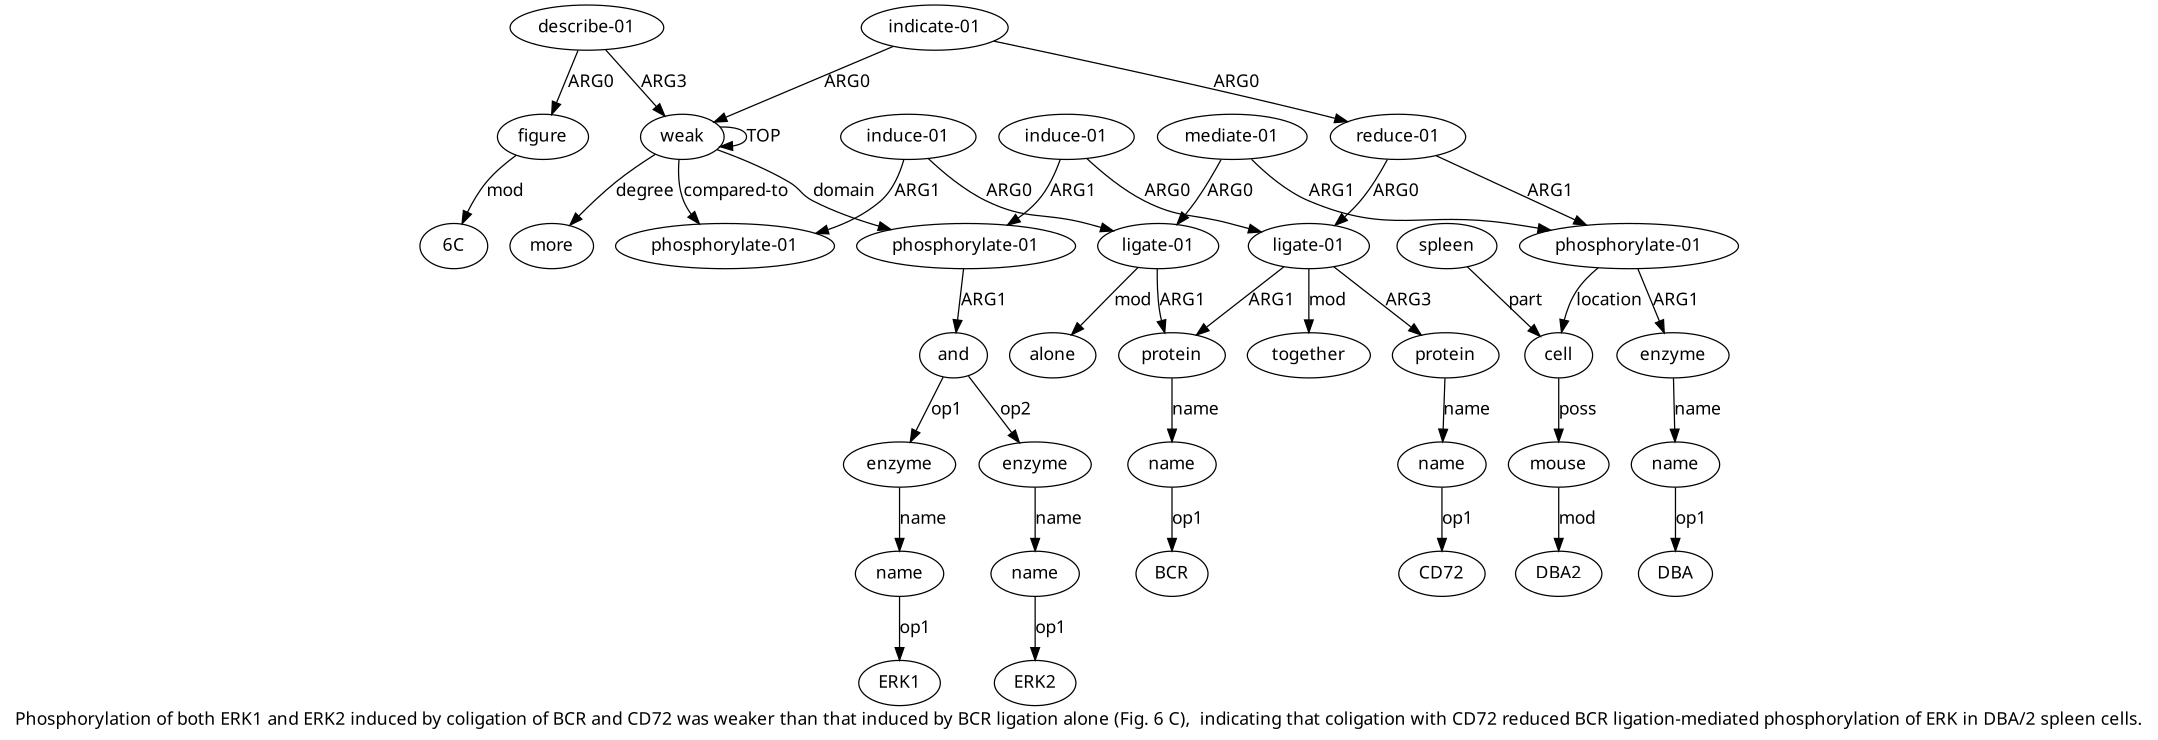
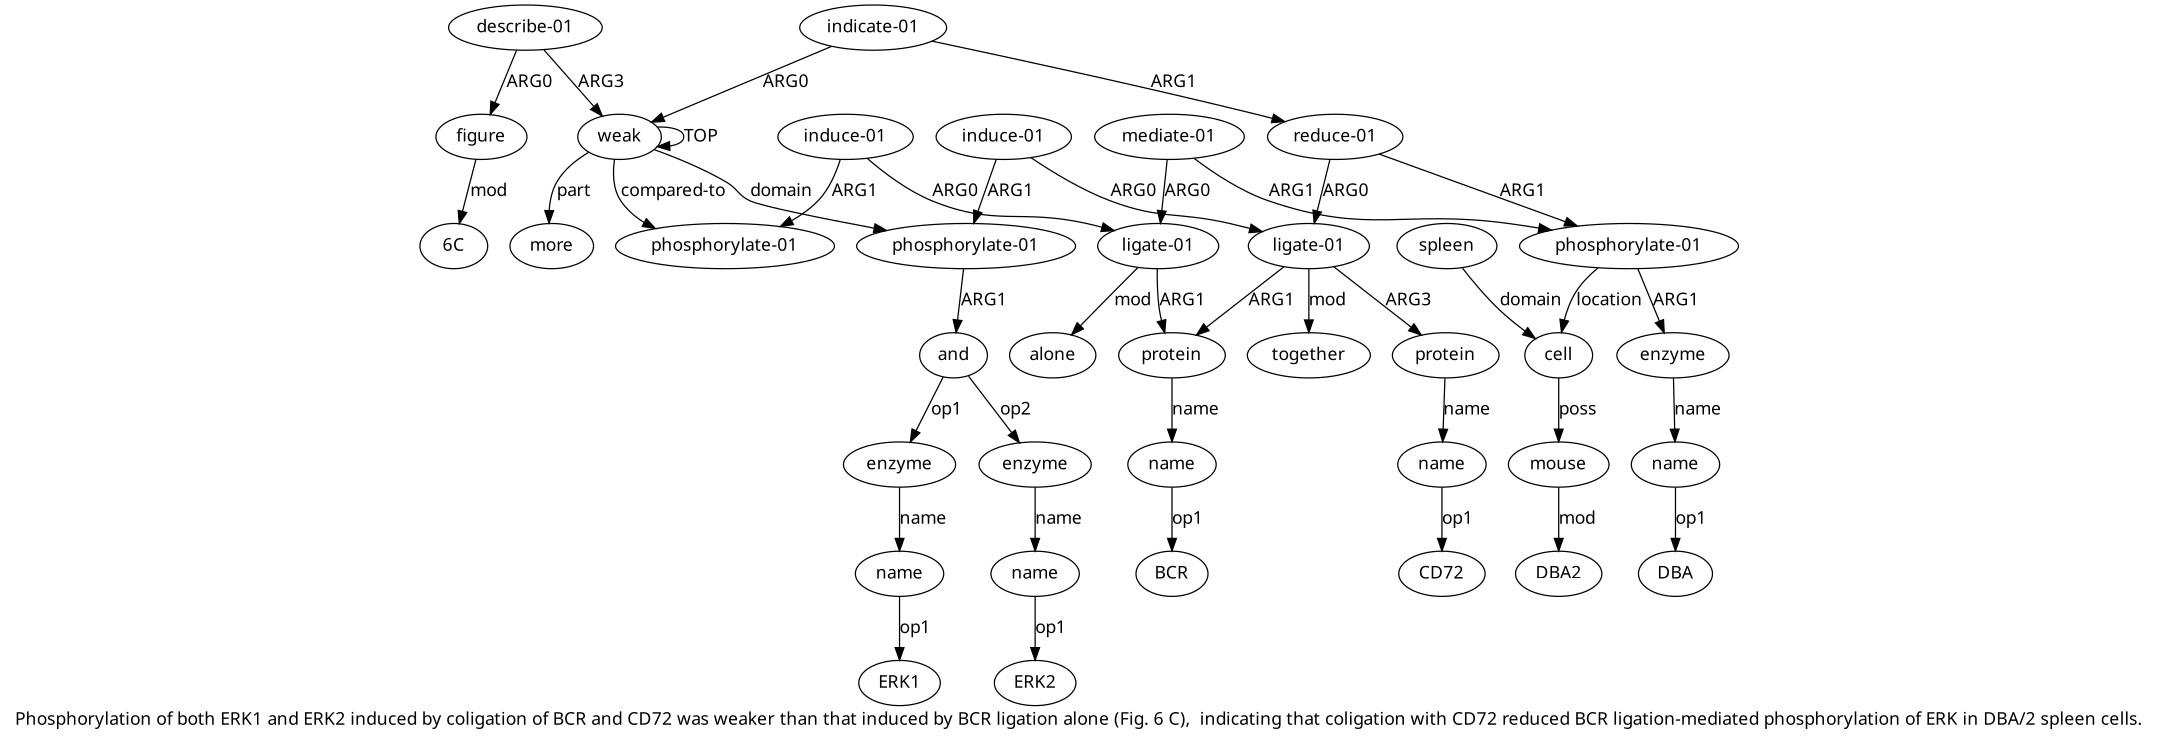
edge "indicate-01" -> "reduce-01": label "ARG0" -> "ARG1"
edge "weak" -> "more": label "degree" -> "part"
edge "spleen" -> "cell": label "part" -> "domain"
